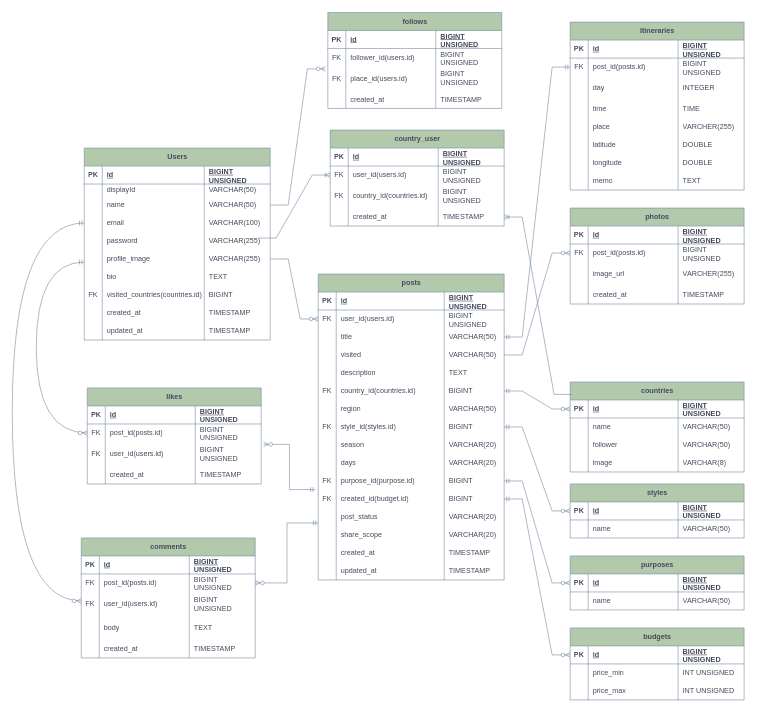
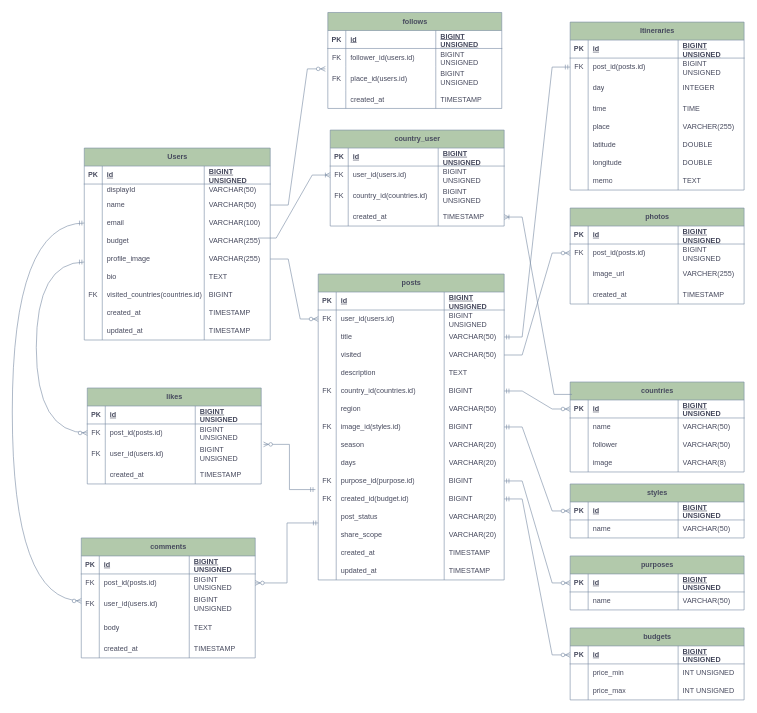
node "password": label "password" -> "budget"
node "style_id(styles.id)": label "style_id(styles.id)" -> "image_id(styles.id)"
